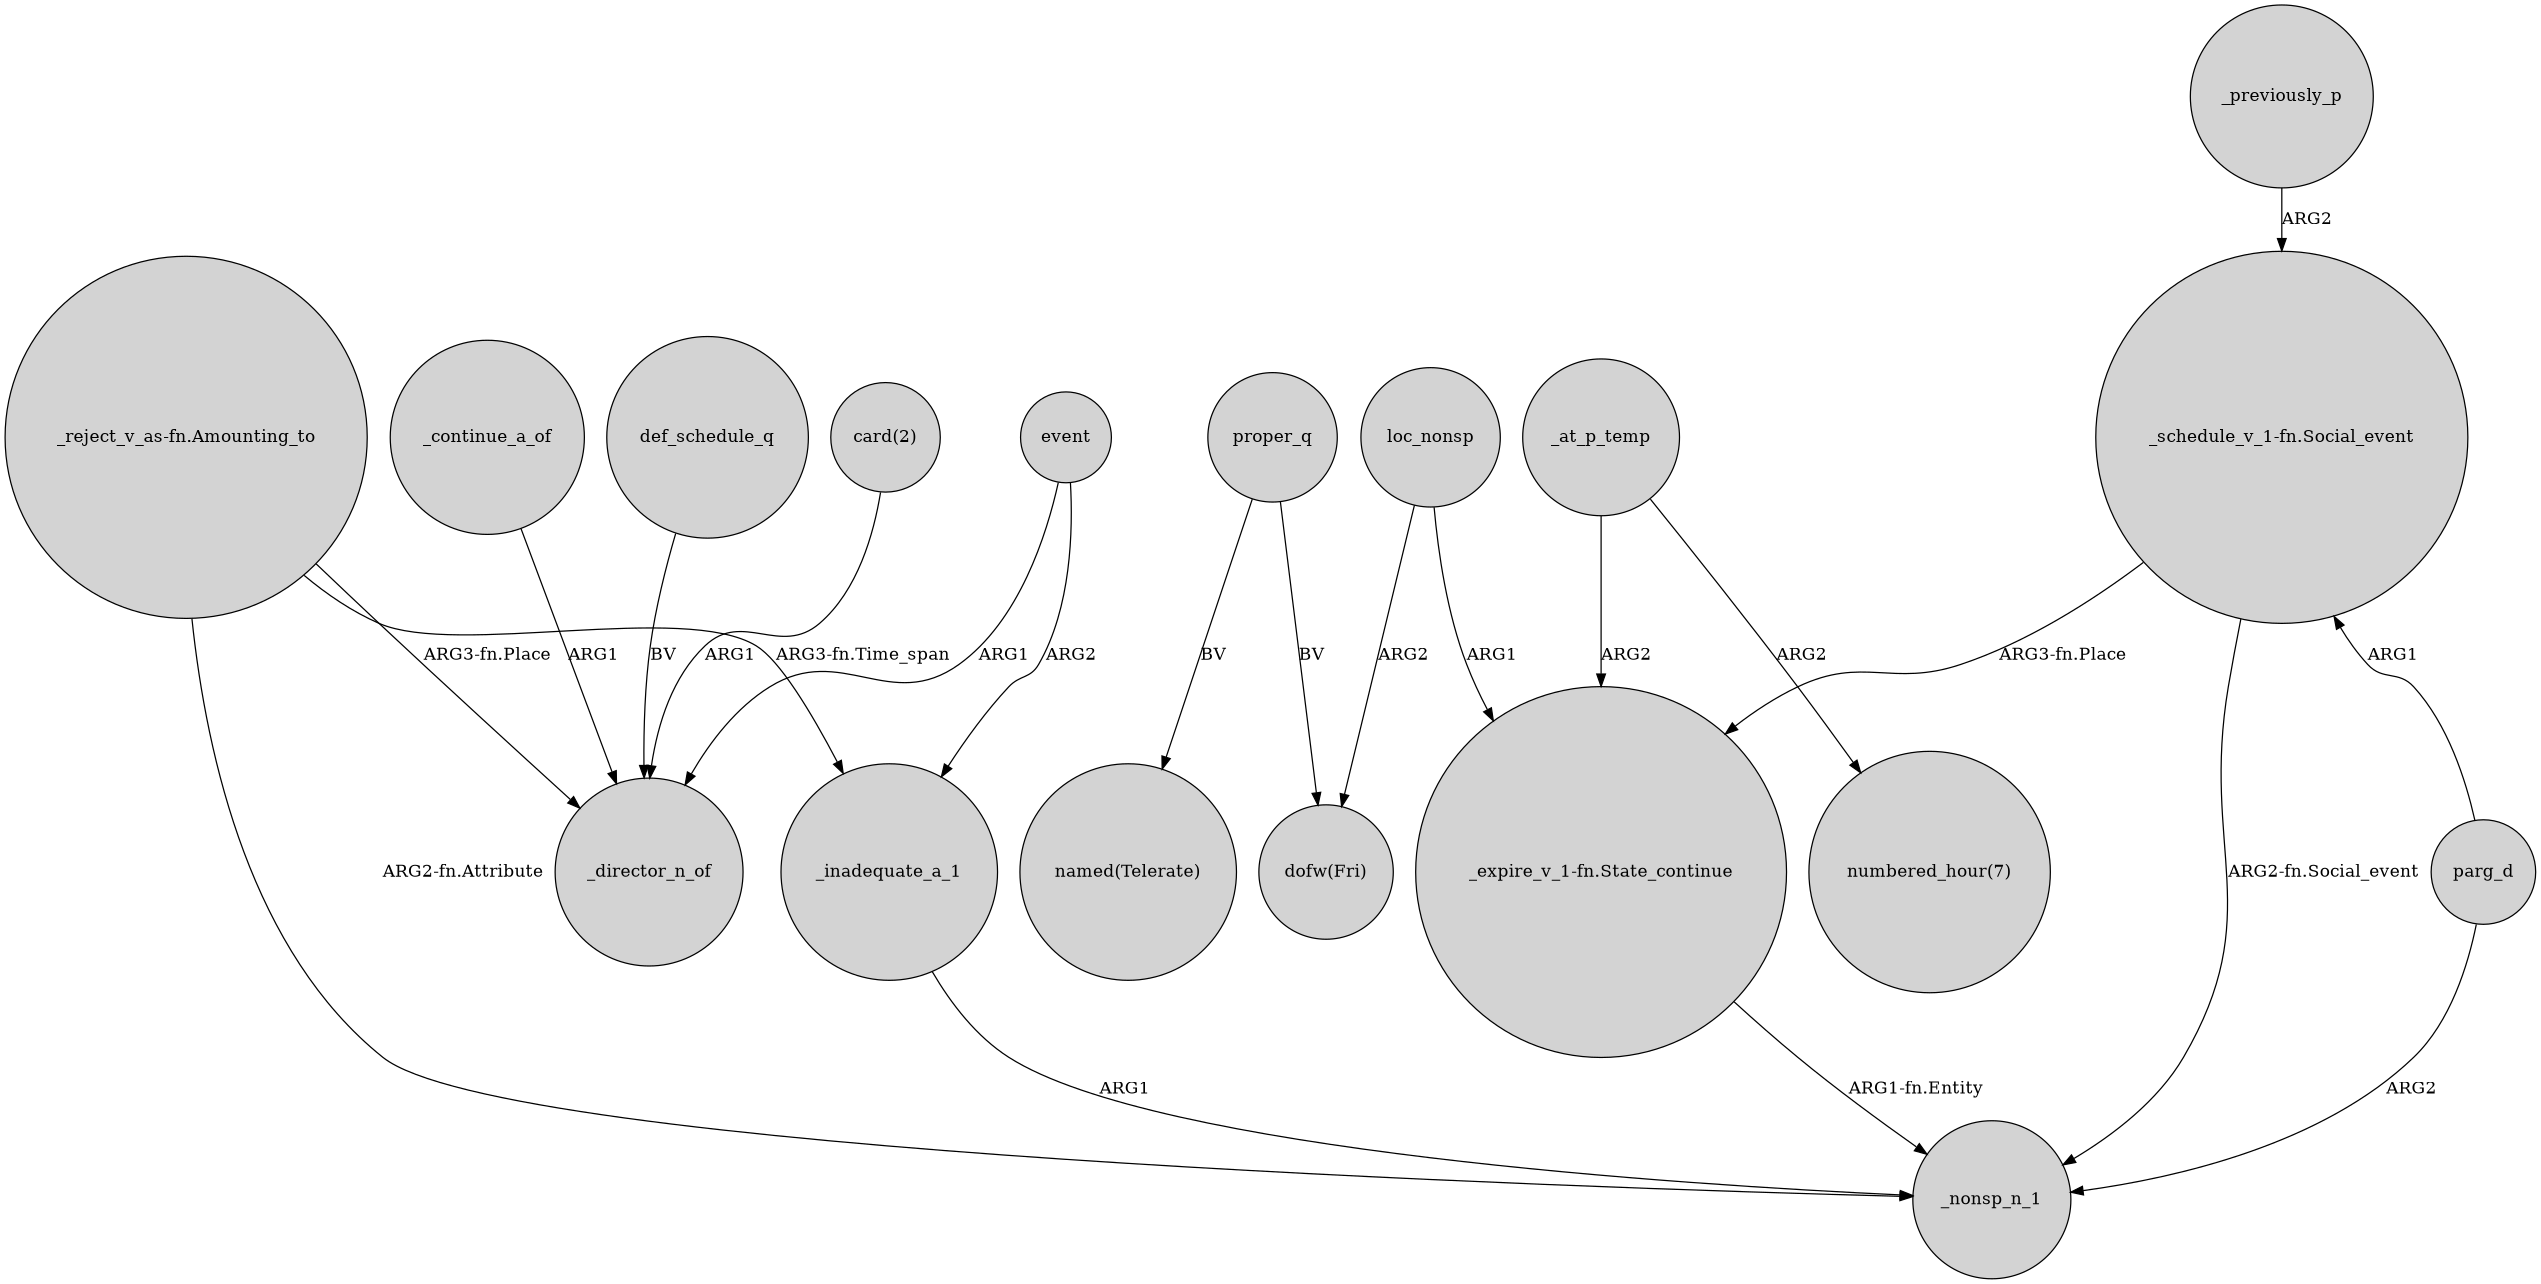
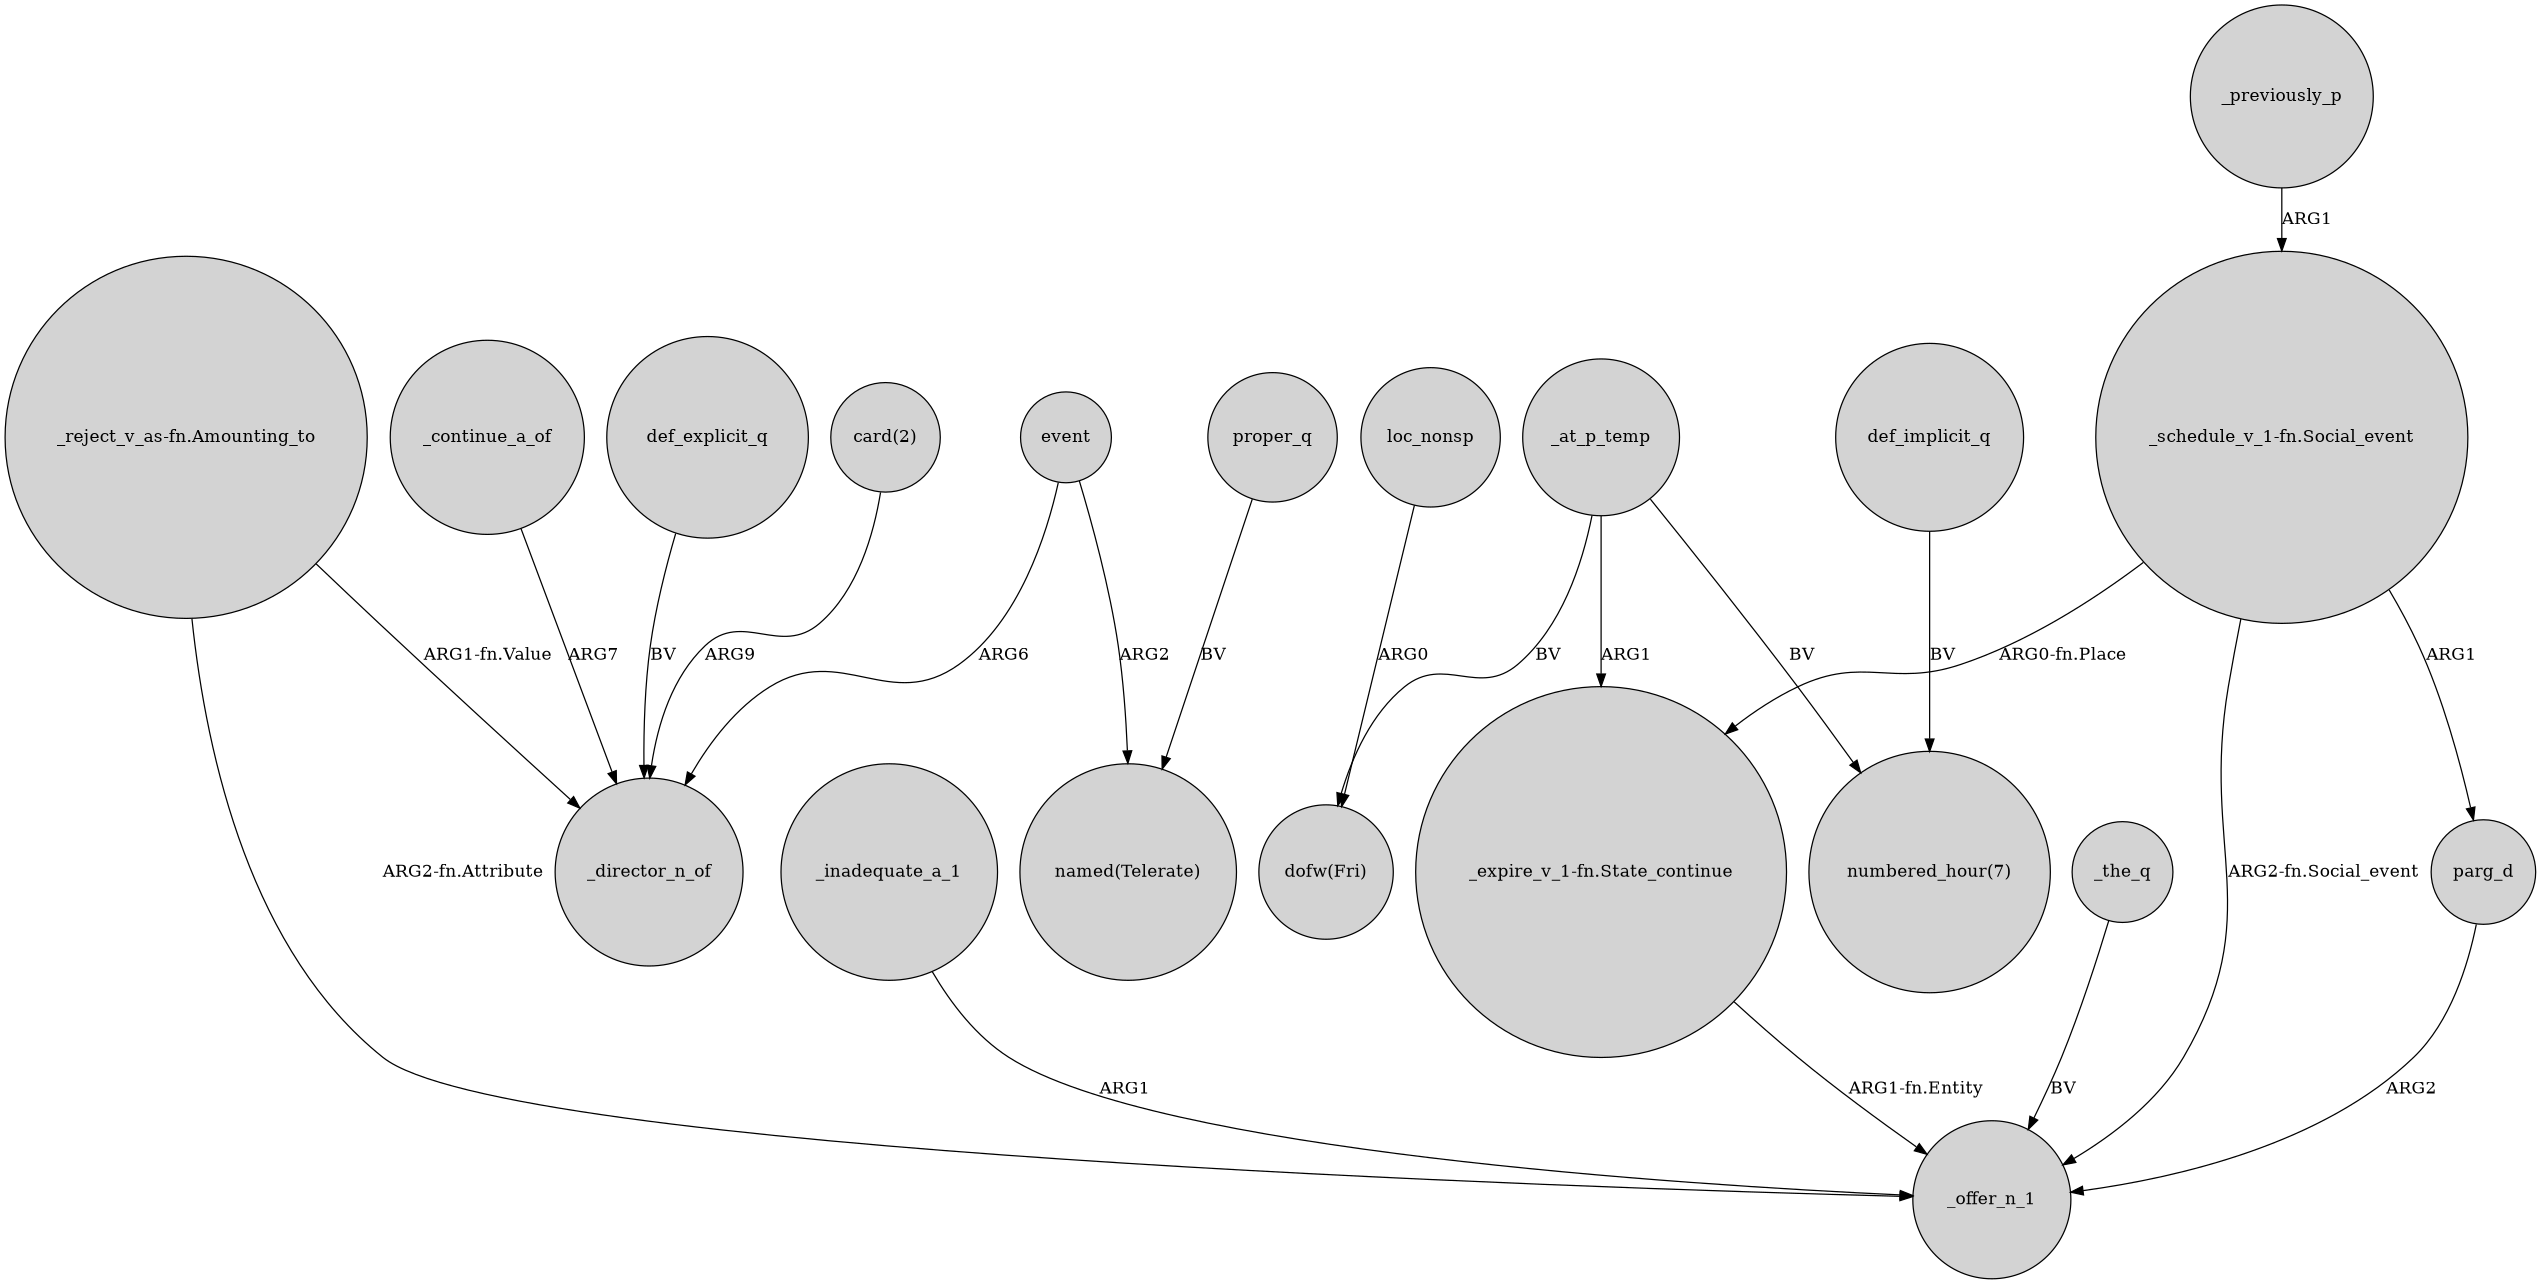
edge "_previously_p" -> "_schedule_v_1-fn.Social_event": label "ARG2" -> "ARG1"
node "def_schedule_q": label "def_schedule_q" -> "def_explicit_q"
node "def_implicit_q": added
edge "loc_nonsp" -> "_expire_v_1-fn.State_continue": removed, label "ARG1"
edge "_reject_v_as-fn.Amounting_to" -> "_inadequate_a_1": removed, label "ARG3-fn.Time_span"
edge "event" -> "_inadequate_a_1": now "event" -> "named(Telerate)"
edge "proper_q" -> "dofw(Fri)": now "_at_p_temp" -> "dofw(Fri)"
edge "_reject_v_as-fn.Amounting_to" -> "_director_n_of": label "ARG3-fn.Place" -> "ARG1-fn.Value"
edge "_continue_a_of" -> "_director_n_of": label "ARG1" -> "ARG7"
edge "card(2)" -> "_director_n_of": label "ARG1" -> "ARG9"
edge "event" -> "_director_n_of": label "ARG1" -> "ARG6"
edge "loc_nonsp" -> "dofw(Fri)": label "ARG2" -> "ARG0"
edge "_at_p_temp" -> "_expire_v_1-fn.State_continue": label "ARG2" -> "ARG1"
edge "_at_p_temp" -> "numbered_hour(7)": label "ARG2" -> "BV"
edge "_schedule_v_1-fn.Social_event" -> "_expire_v_1-fn.State_continue": label "ARG3-fn.Place" -> "ARG0-fn.Place"
edge "parg_d" -> "_schedule_v_1-fn.Social_event": reversed
node "_the_q": added
node "_nonsp_n_1": label "_nonsp_n_1" -> "_offer_n_1"
